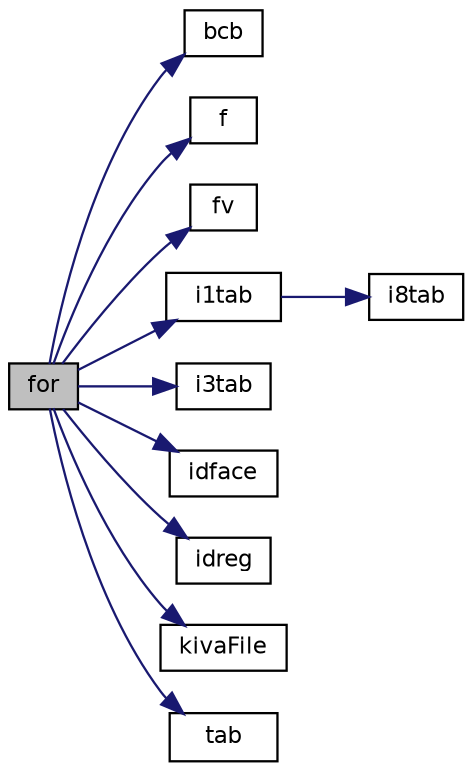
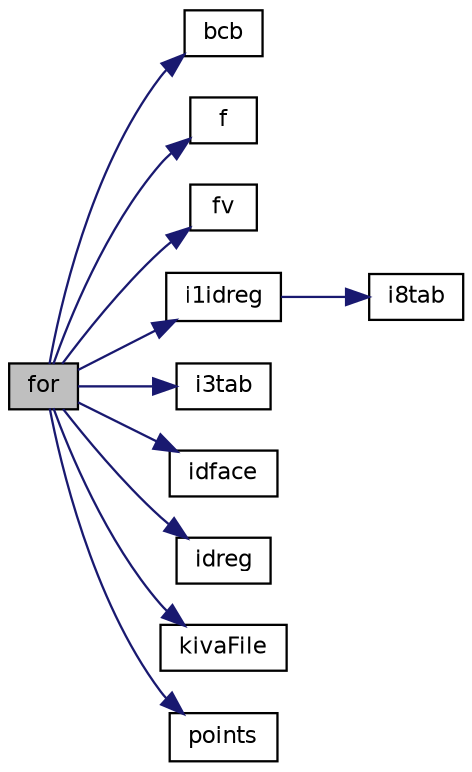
node "i1tab": label "i1tab" -> "i1idreg"
node "tab": label "tab" -> "points"
